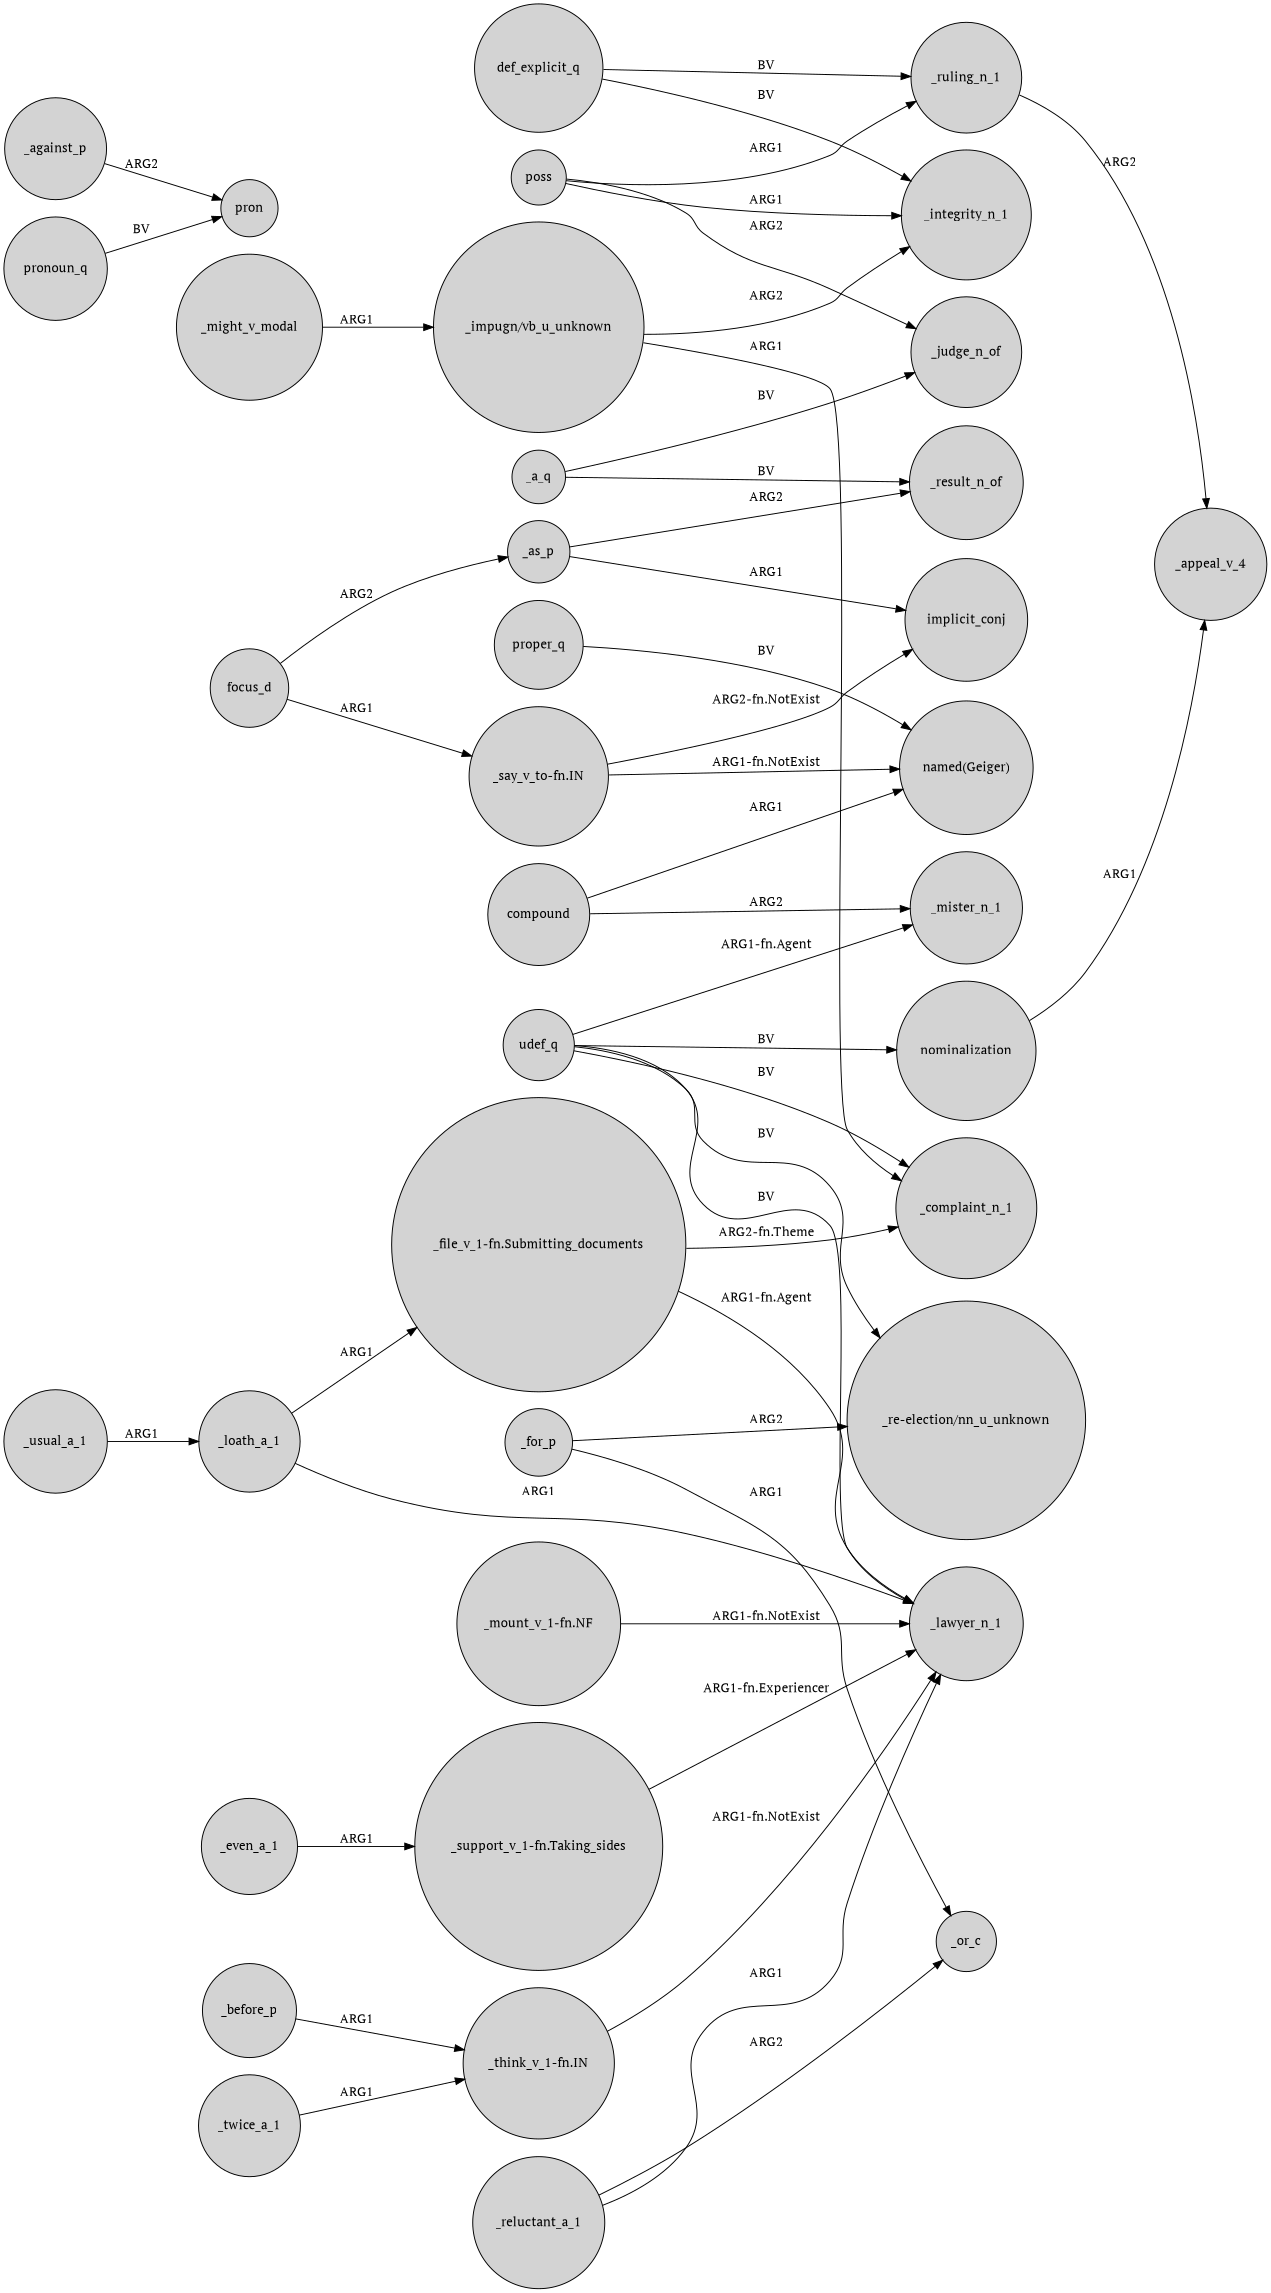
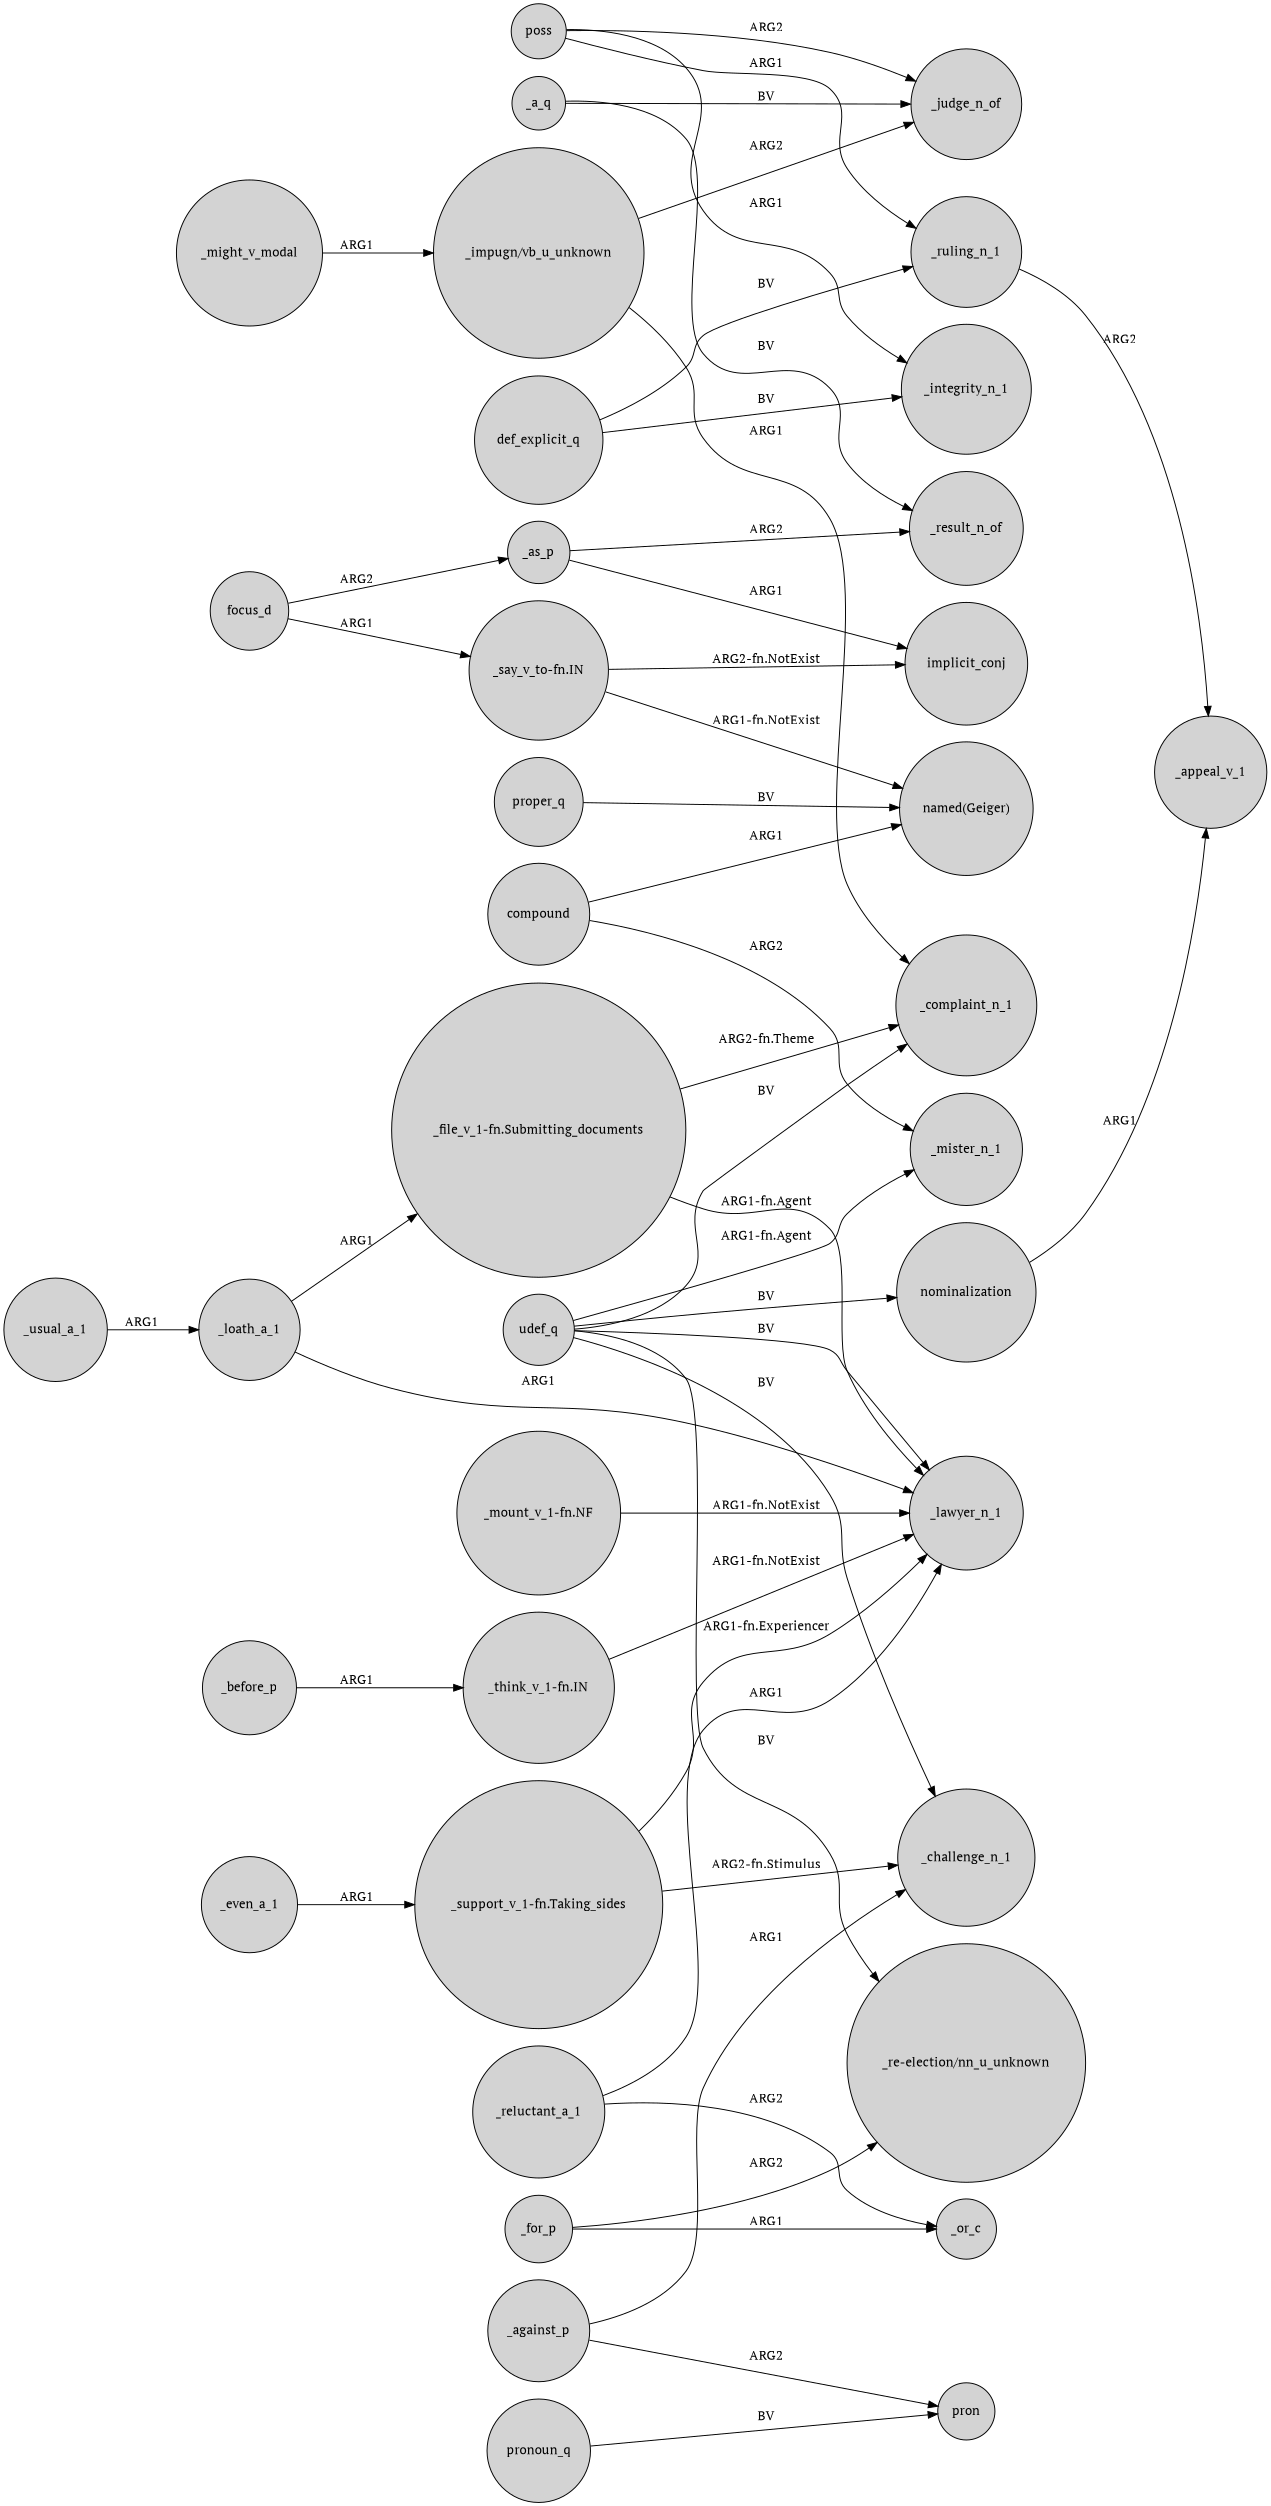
edge "_impugn/vb_u_unknown" -> "_integrity_n_1": now "_impugn/vb_u_unknown" -> "_judge_n_of"
node "_appeal_v_4": label "_appeal_v_4" -> "_appeal_v_1"
node "_challenge_n_1": added
node "_twice_a_1": removed
